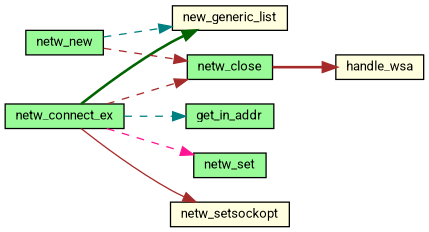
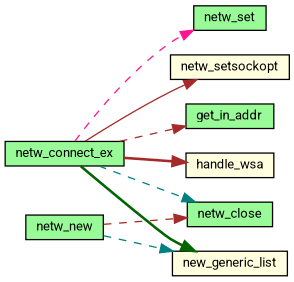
edge "netw_close" -> "handle_wsa": now "netw_connect_ex" -> "handle_wsa"
edge "netw_connect_ex" -> "netw_close": color brown -> teal
edge "netw_connect_ex" -> "get_in_addr": color teal -> brown
